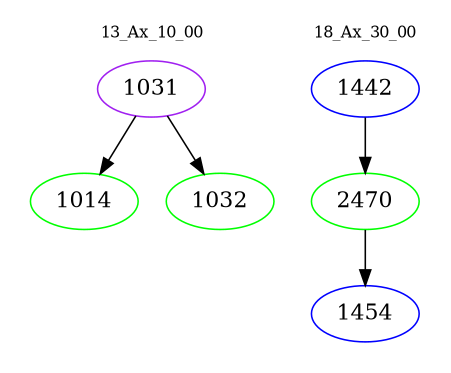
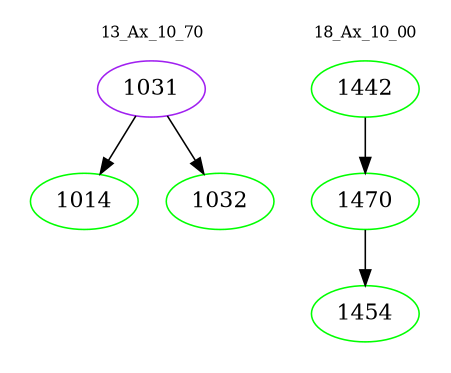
cluster "13_Ax_10_00": label "13_Ax_10_00" -> "13_Ax_10_70"
cluster "18_Ax_30_00": label "18_Ax_30_00" -> "18_Ax_10_00"
node "1442": color blue -> green
node "2470": label "2470" -> "1470"
node "1454": color blue -> green
